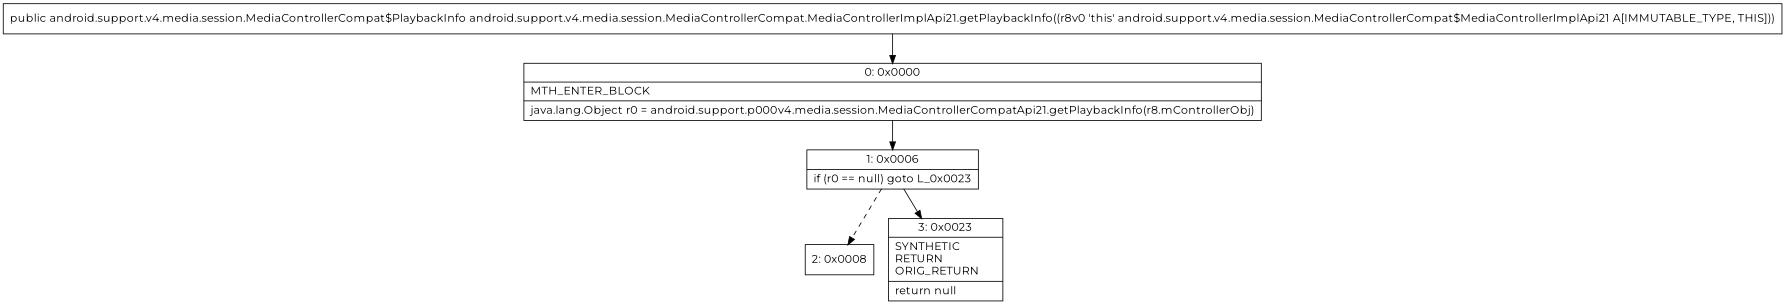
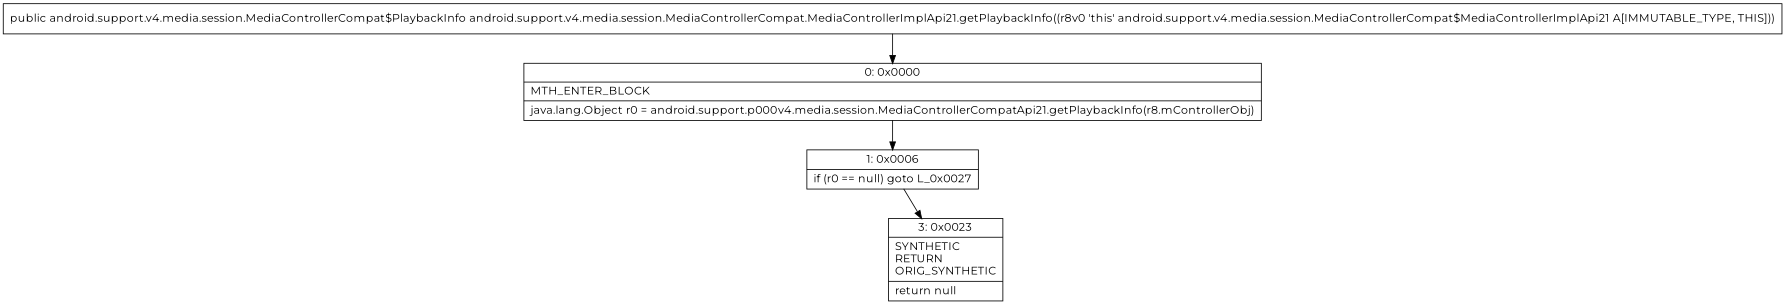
node "1: 0x0006": text "if (r0 == null) goto L_0x0023" -> "if (r0 == null) goto L_0x0027"
node "2: 0x0008": removed
node "3: 0x0023": text "ORIG_RETURN" -> "ORIG_SYNTHETIC"
